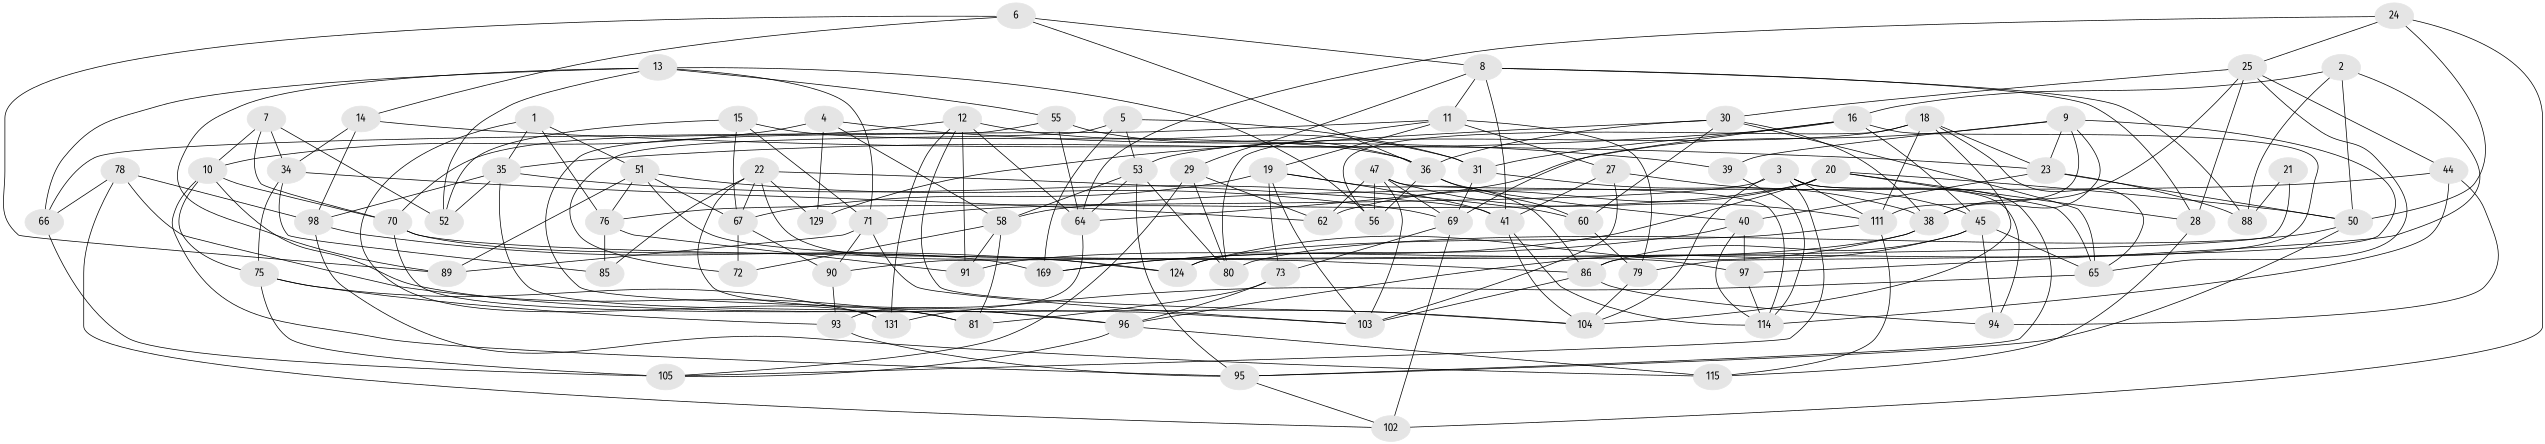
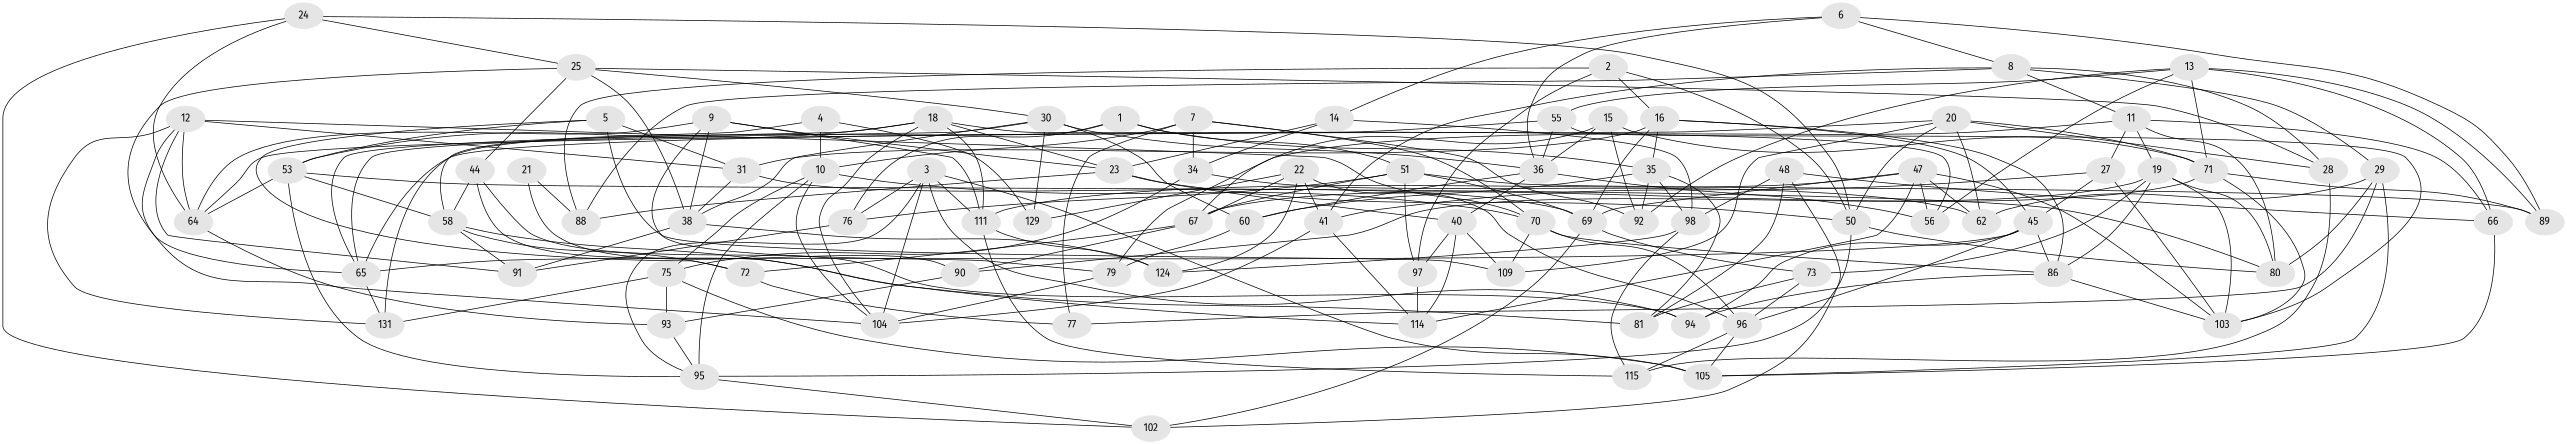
node "78": label "78" -> "48"
node "39": removed
edge "19" -- "41": now "19" -- "80"
node "52": label "52" -> "92"
node "85": removed
node "169": label "169" -> "109"
node "77": added
